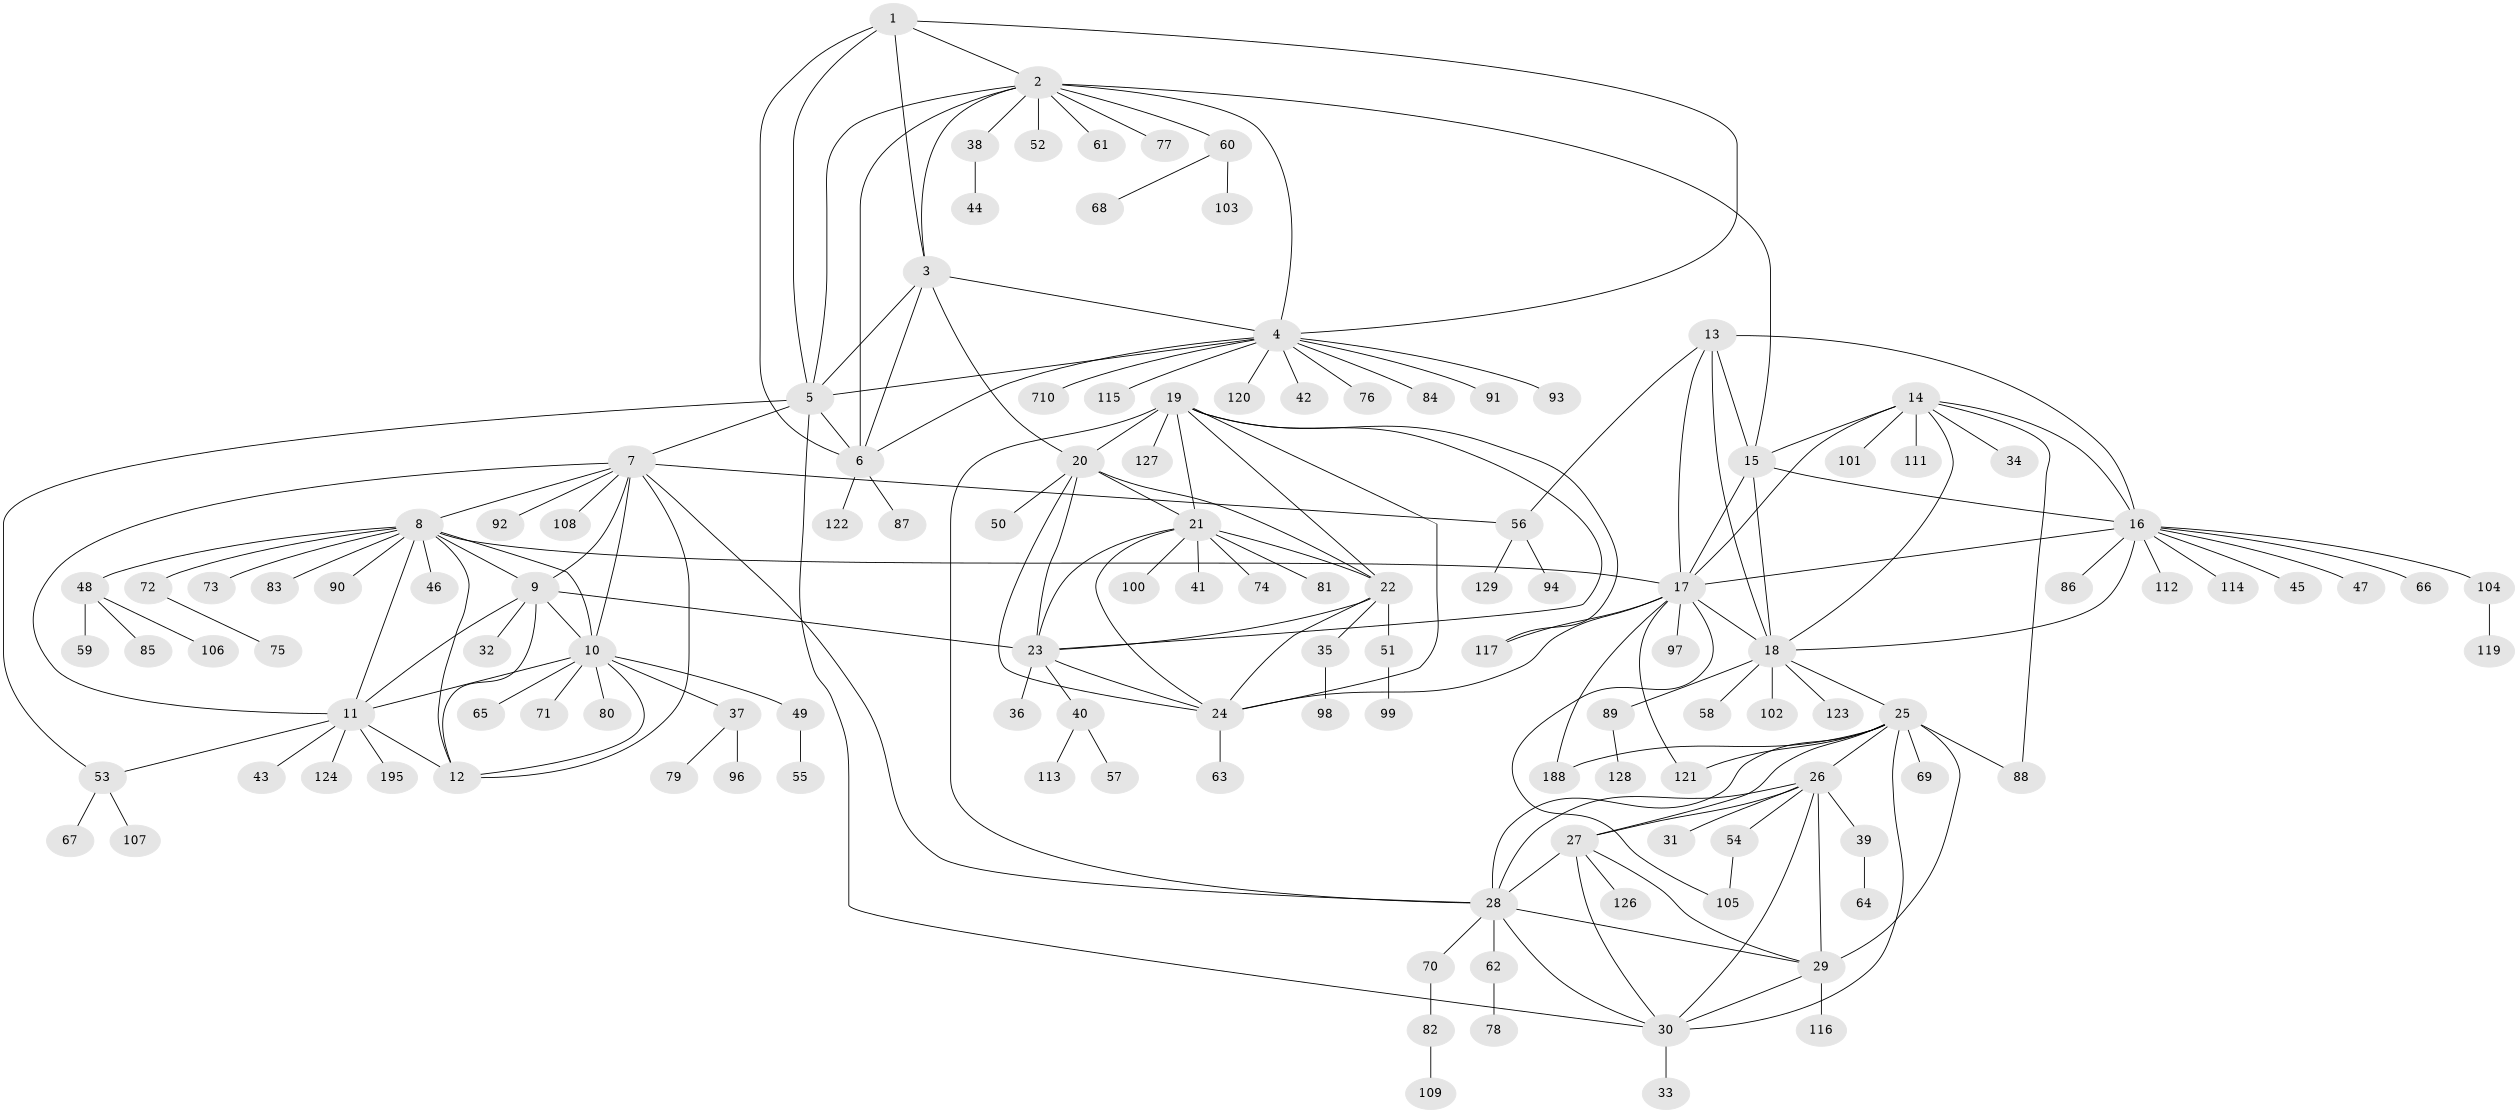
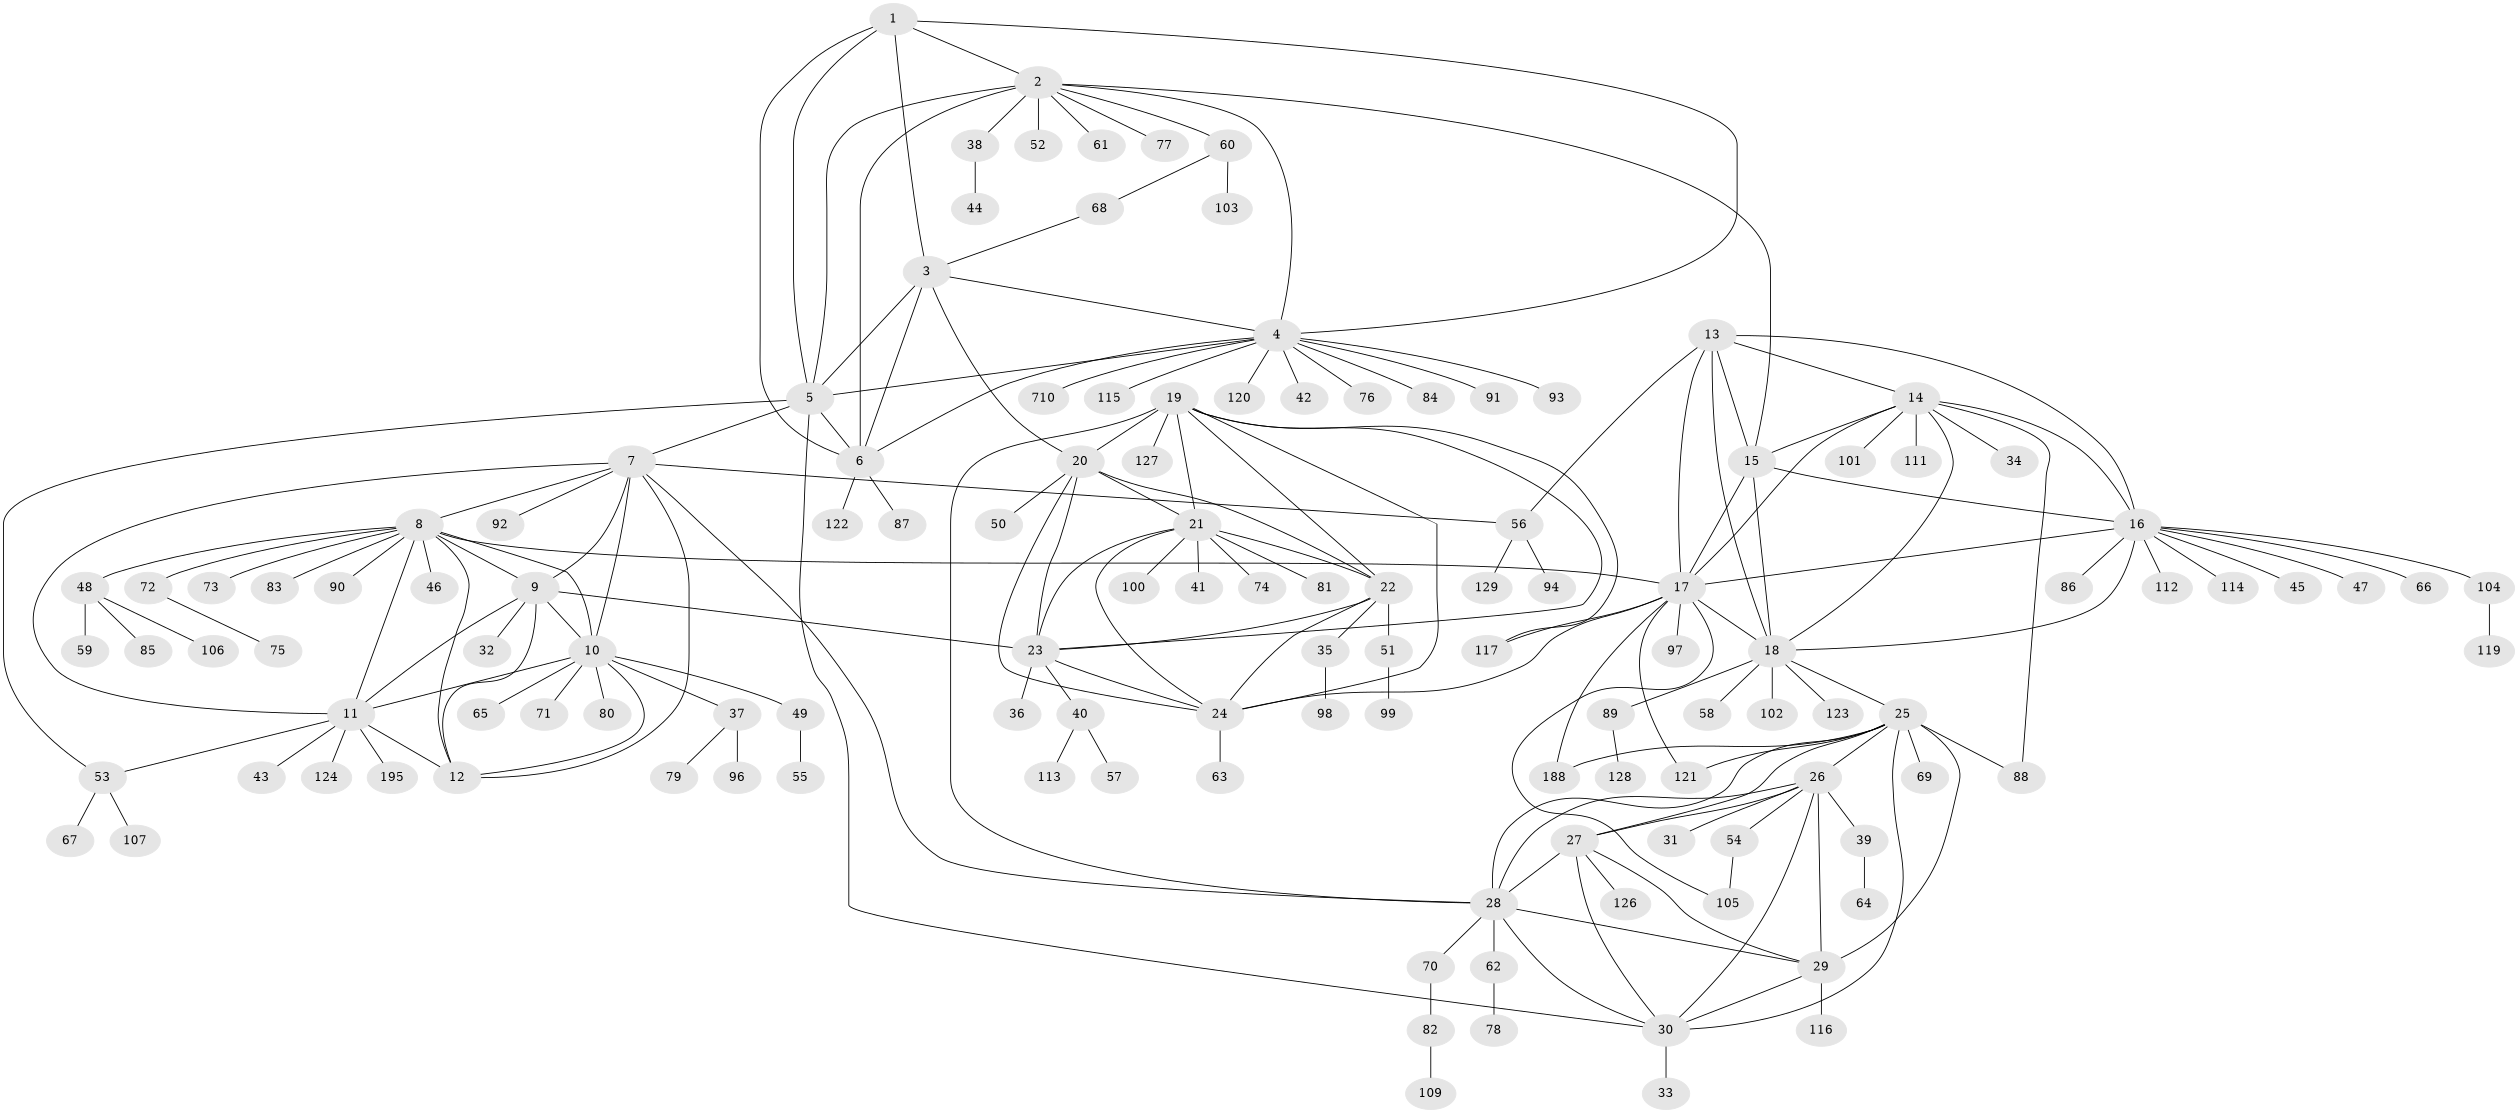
edge "2" -- "3": now "68" -- "3"
edge "13" -- "14": added
node "108": removed
